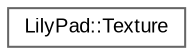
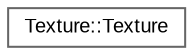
node "LilyPad::Texture": label "LilyPad::Texture" -> "Texture::Texture"
